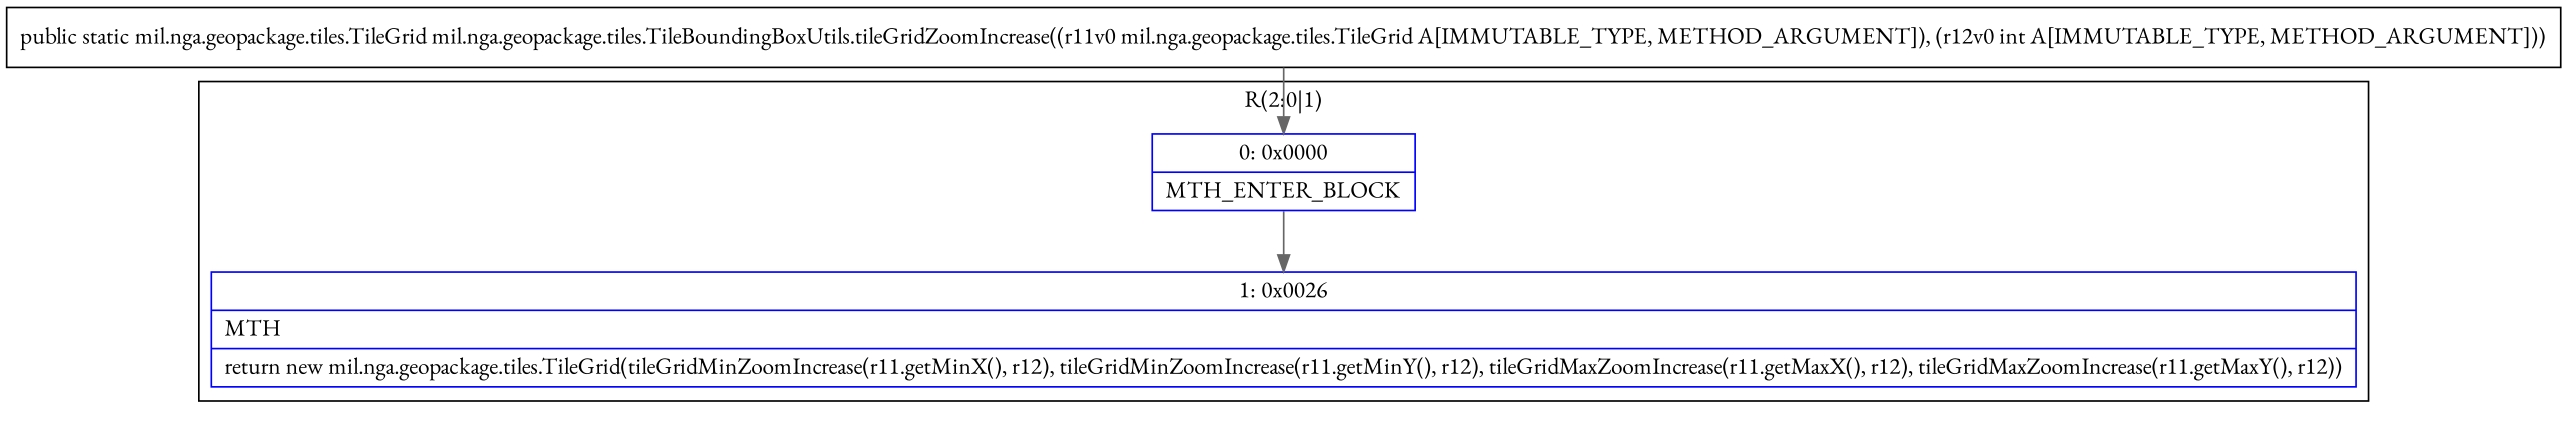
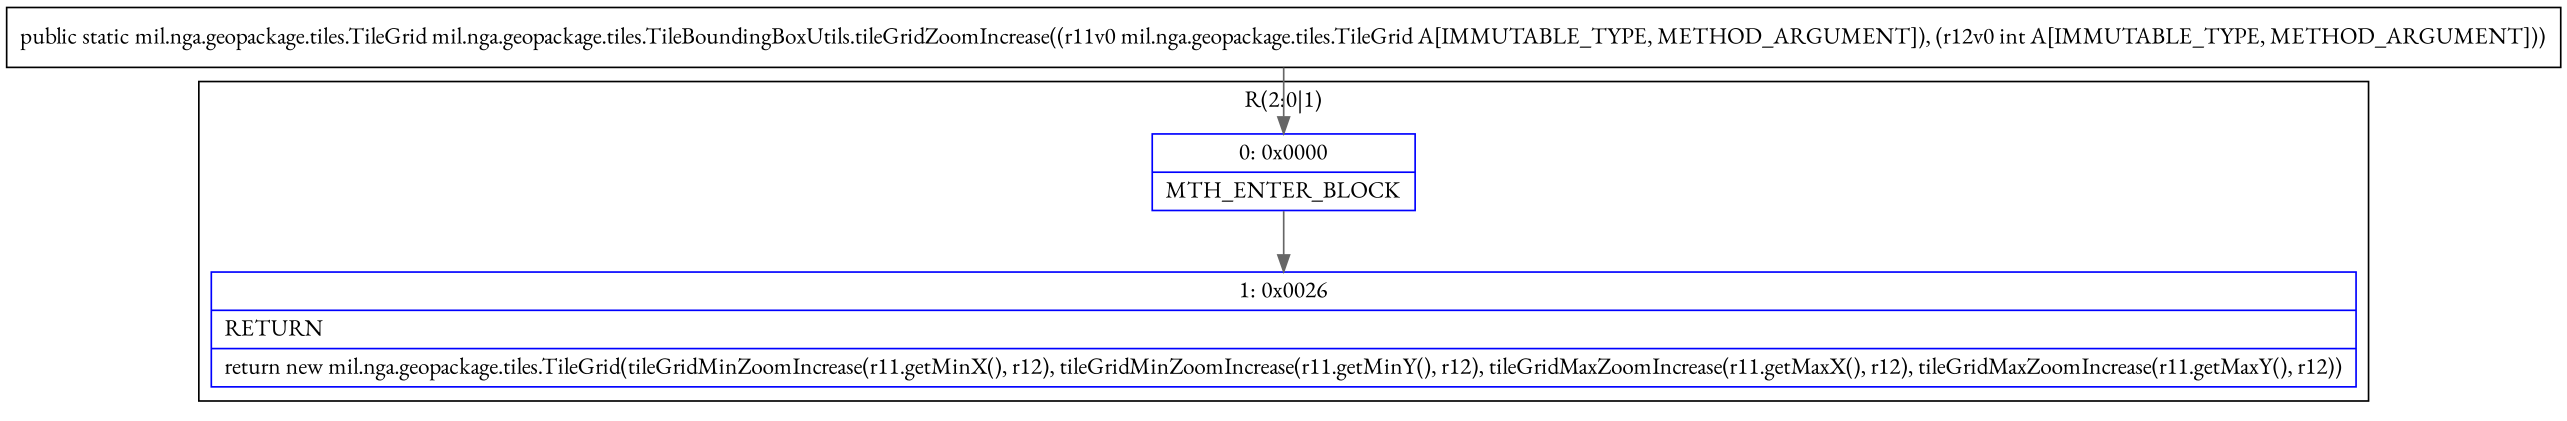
node "1: 0x0026": text "MTH" -> "RETURN"
